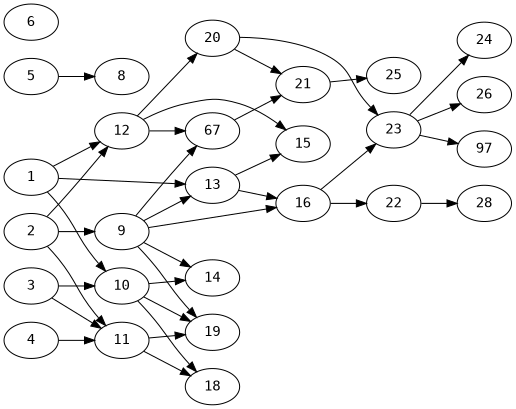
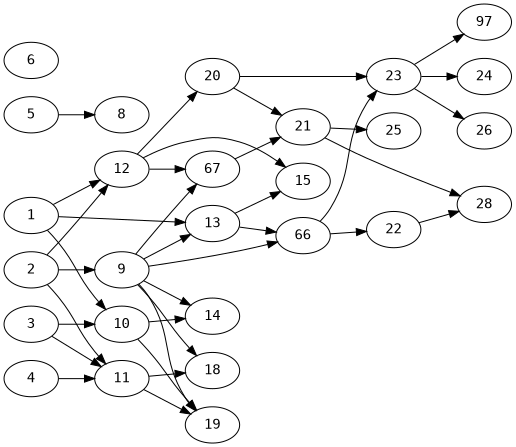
edge "21" -> "28": added
node "16": label "16" -> "66"
edge "10" -> "18": now "9" -> "18"
